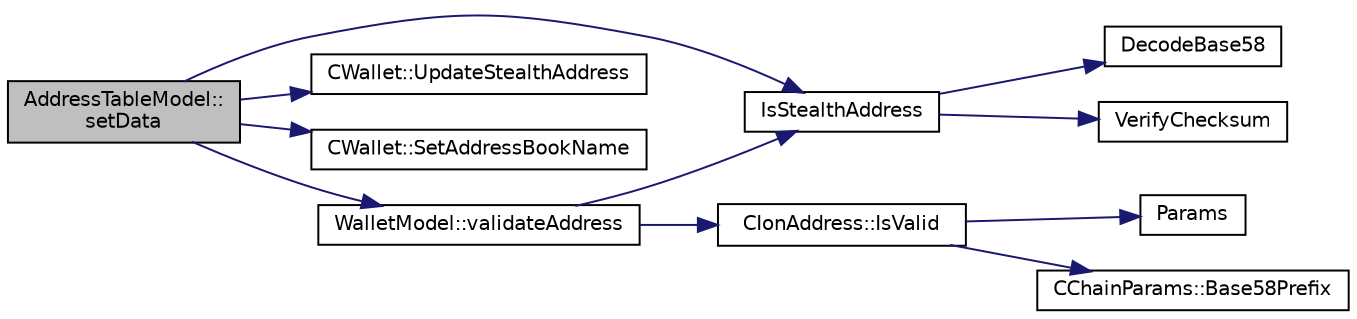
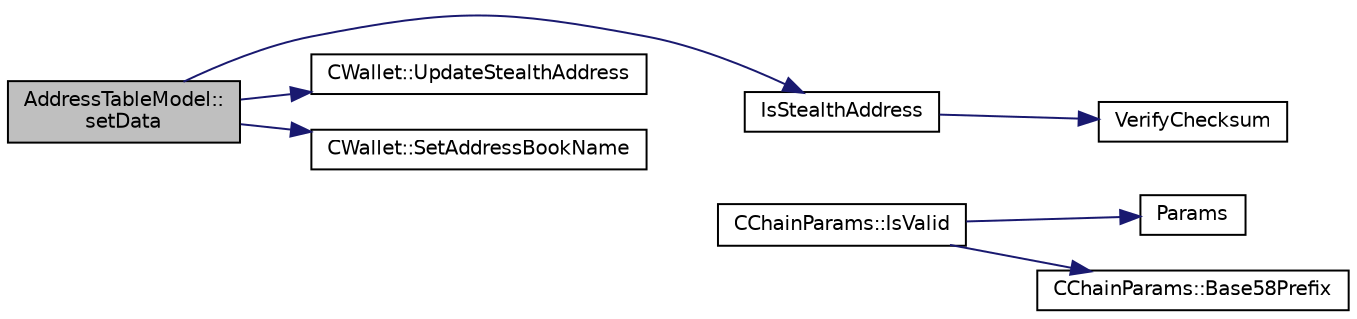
node "DecodeBase58": removed
node "WalletModel::validateAddress": removed
node "CIonAddress::IsValid": label "CIonAddress::IsValid" -> "CChainParams::IsValid"
